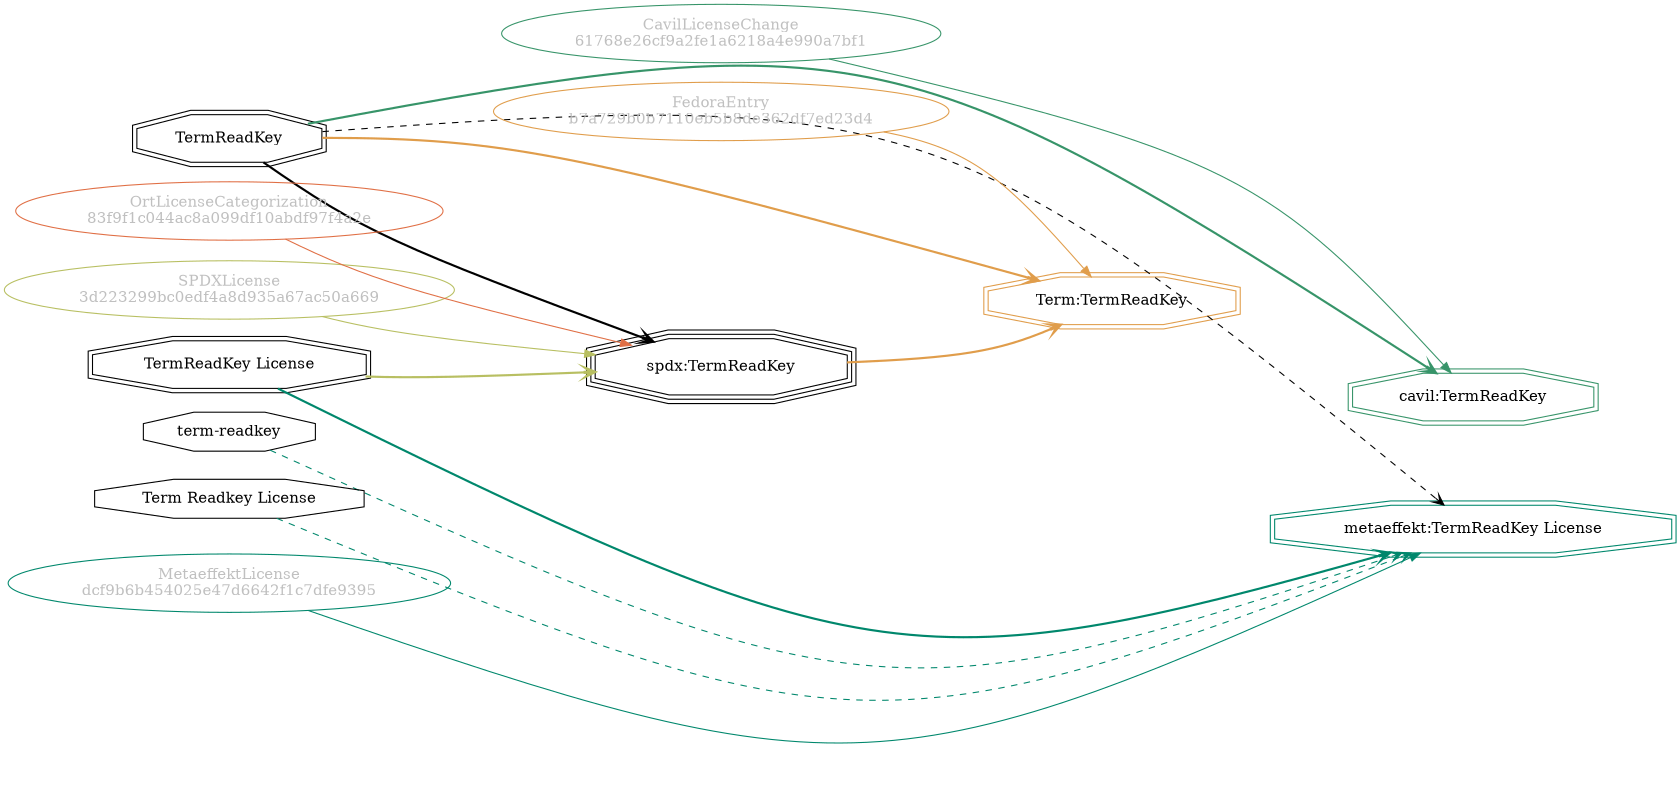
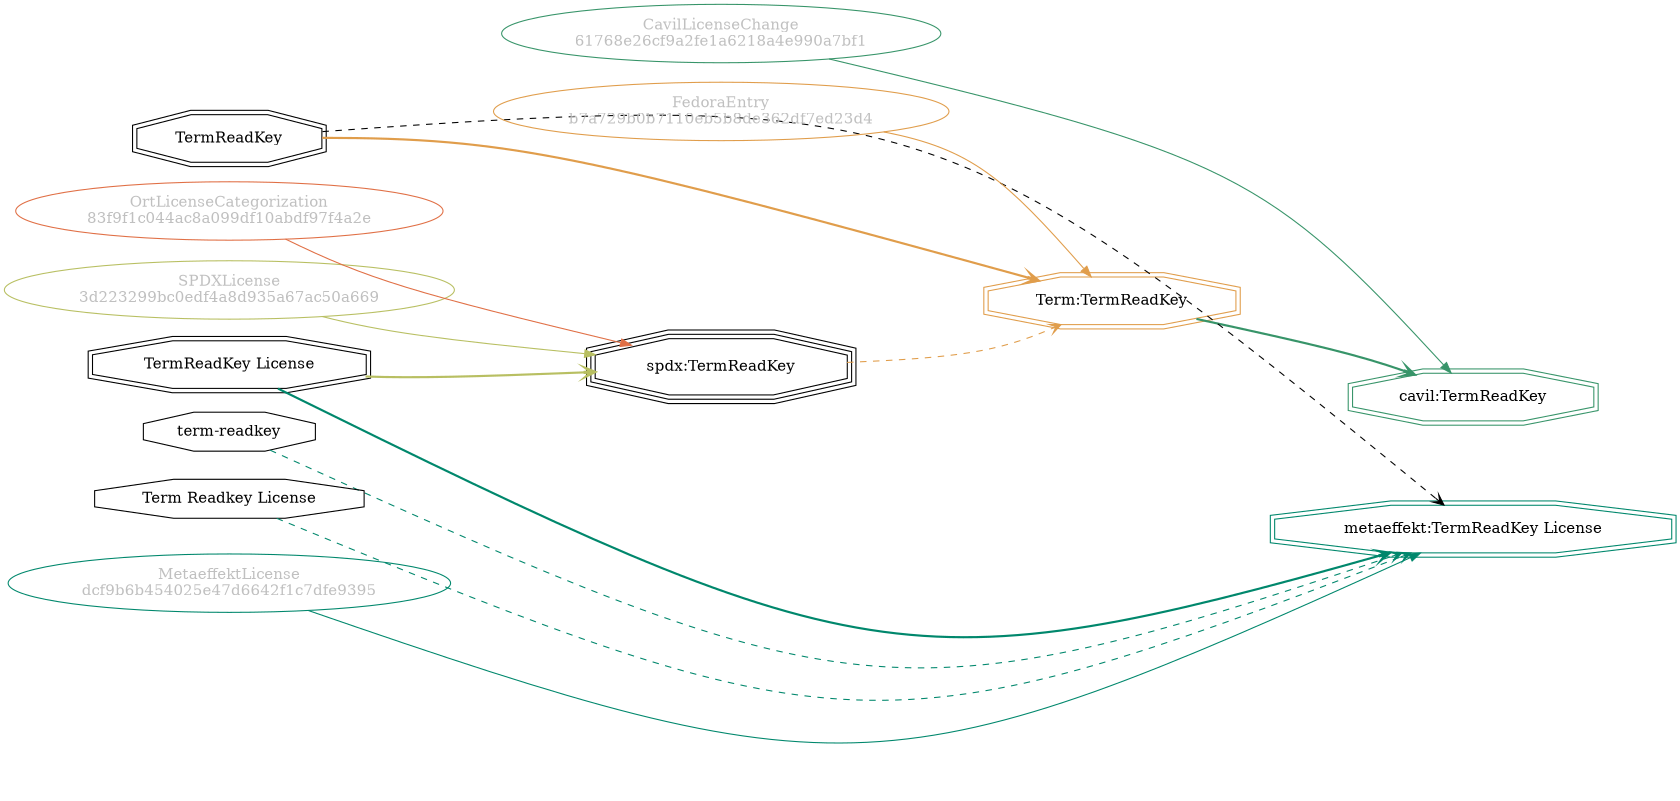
edge "TermReadKey" -> "cavil:TermReadKey": now "Term:TermReadKey" -> "cavil:TermReadKey"
edge "TermReadKey" -> "spdx:TermReadKey": removed
edge "spdx:TermReadKey" -> "Term:TermReadKey": style bold -> dashed
